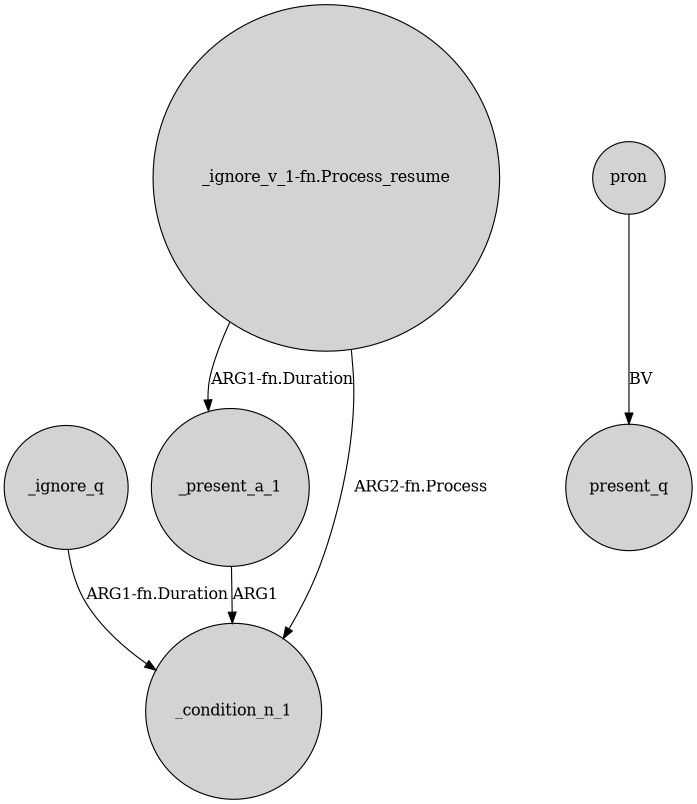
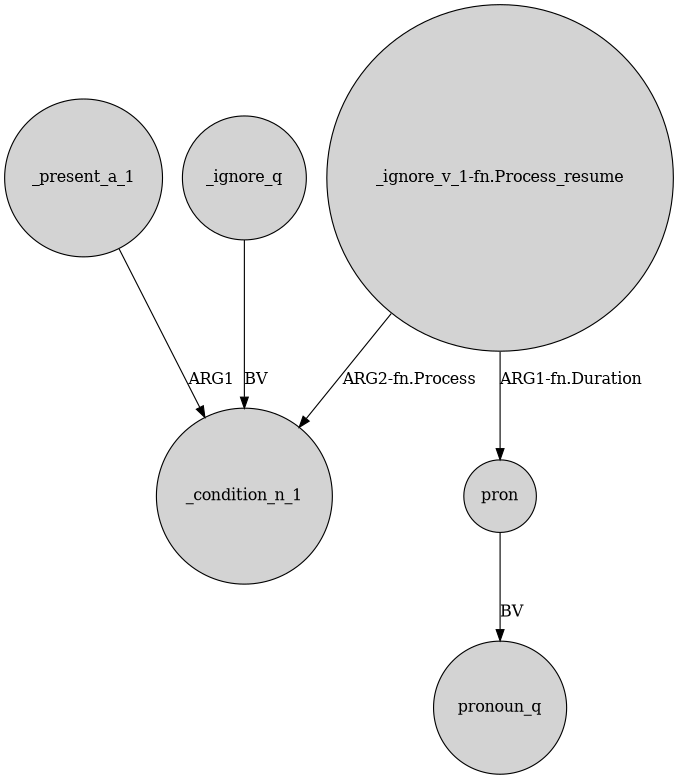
edge "_ignore_v_1-fn.Process_resume" -> "_present_a_1": now "_ignore_v_1-fn.Process_resume" -> "pron"
node "present_q": label "present_q" -> "pronoun_q"
edge "_ignore_q" -> "_condition_n_1": label "ARG1-fn.Duration" -> "BV"
